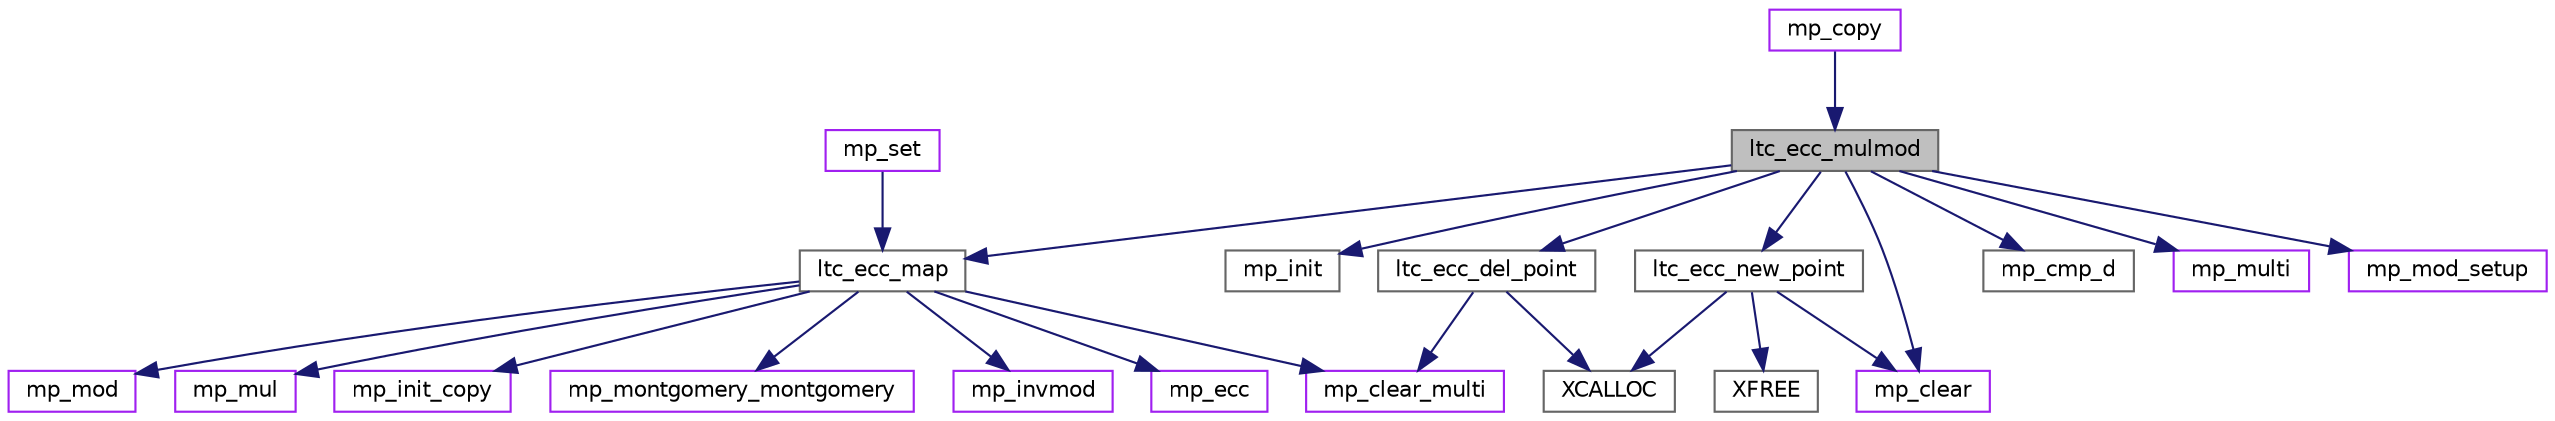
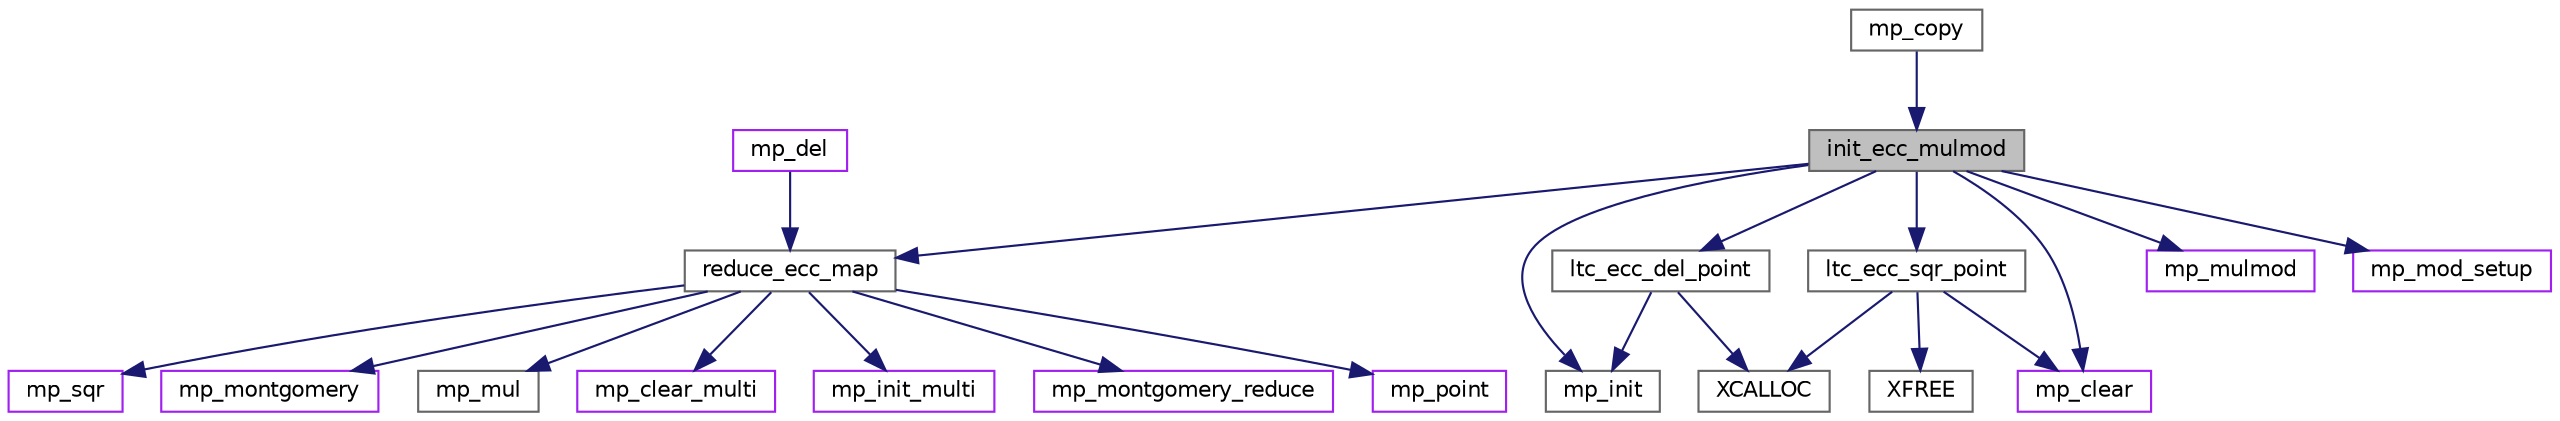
node "mp_copy": color purple -> gray40
node "mp_set": label "mp_set" -> "mp_del"
node "ltc_ecc_mulmod": label "ltc_ecc_mulmod" -> "init_ecc_mulmod"
node "ltc_ecc_map": label "ltc_ecc_map" -> "reduce_ecc_map"
node "ltc_ecc_new_point": label "ltc_ecc_new_point" -> "ltc_ecc_sqr_point"
node "mp_cmp_d": removed
node "mp_multi": label "mp_multi" -> "mp_mulmod"
edge "ltc_ecc_del_point" -> "mp_clear_multi": now "ltc_ecc_del_point" -> "mp_init"
node "mp_mod": label "mp_mod" -> "mp_montgomery"
node "mp_mul": color purple -> gray40
node "mp_init_copy": label "mp_init_copy" -> "mp_init_multi"
node "mp_montgomery_montgomery": label "mp_montgomery_montgomery" -> "mp_montgomery_reduce"
node "mp_invmod": label "mp_invmod" -> "mp_point"
node "mp_ecc": label "mp_ecc" -> "mp_sqr"
